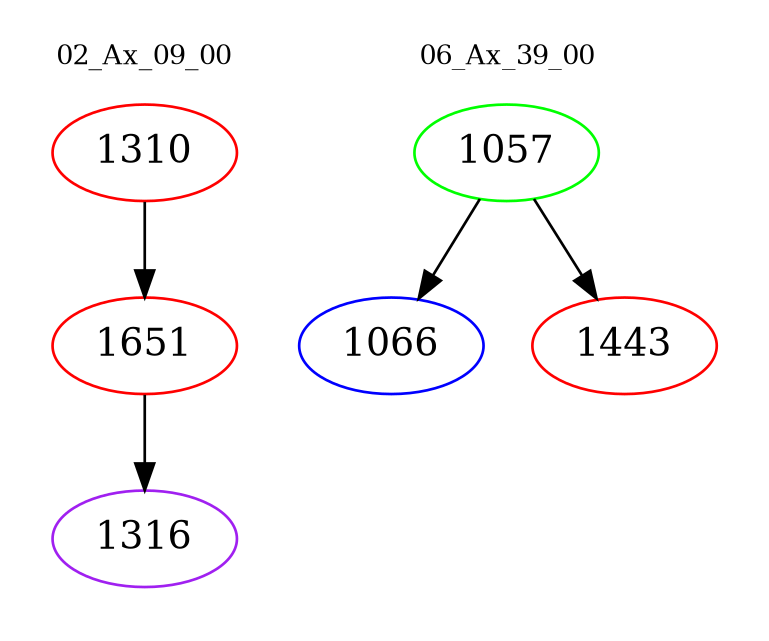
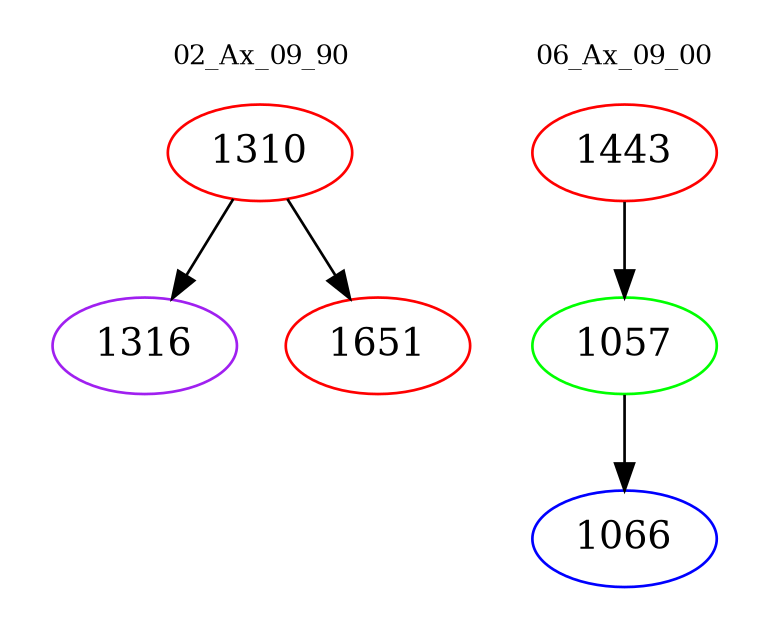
cluster "02_Ax_09_00": label "02_Ax_09_00" -> "02_Ax_09_90"
cluster "06_Ax_39_00": label "06_Ax_39_00" -> "06_Ax_09_00"
edge "1057" -> "1443": reversed
edge "1651" -> "1316": now "1310" -> "1316"
